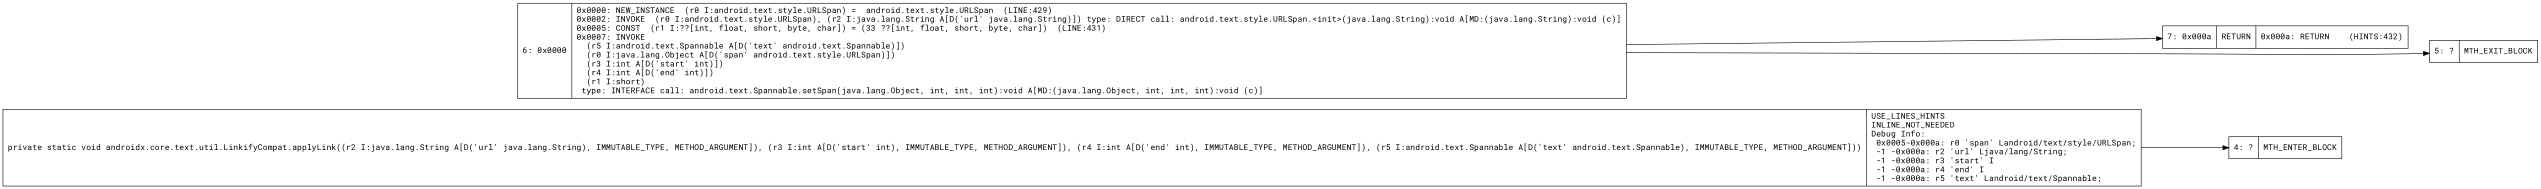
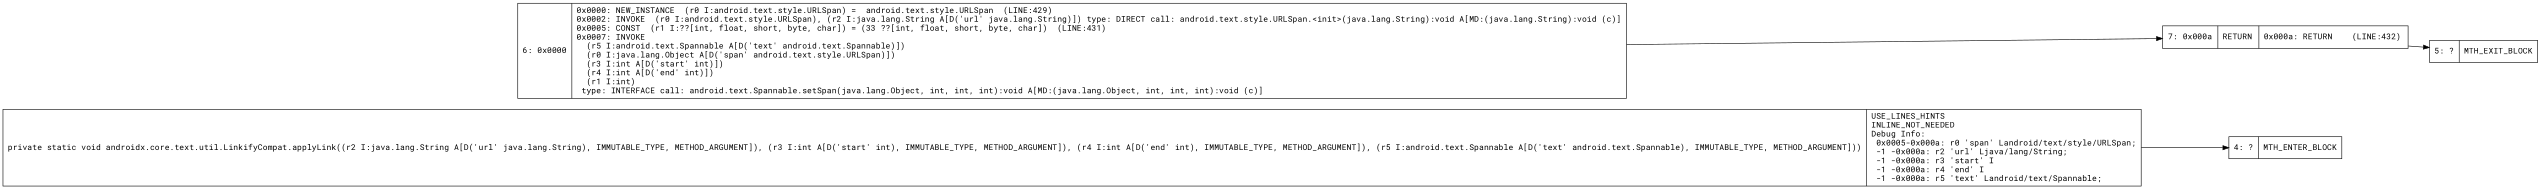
node "7: 0x000a": text "0x000a: RETURN    (HINTS:432)" -> "0x000a: RETURN    (LINE:432)"
edge "6: 0x0000" -> "5: ?": now "7: 0x000a" -> "5: ?"
node "6: 0x0000": text "(r1 I:short)" -> "(r1 I:int)"
